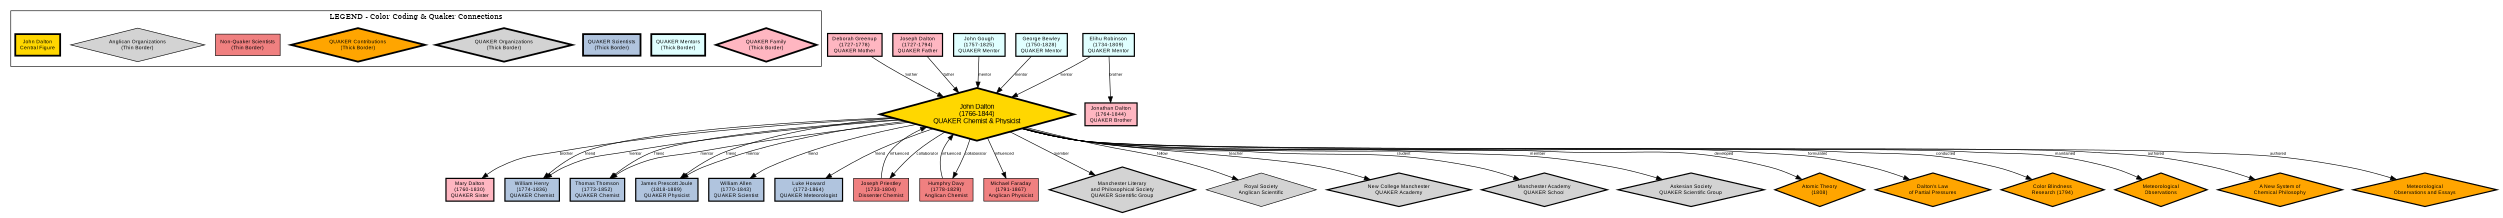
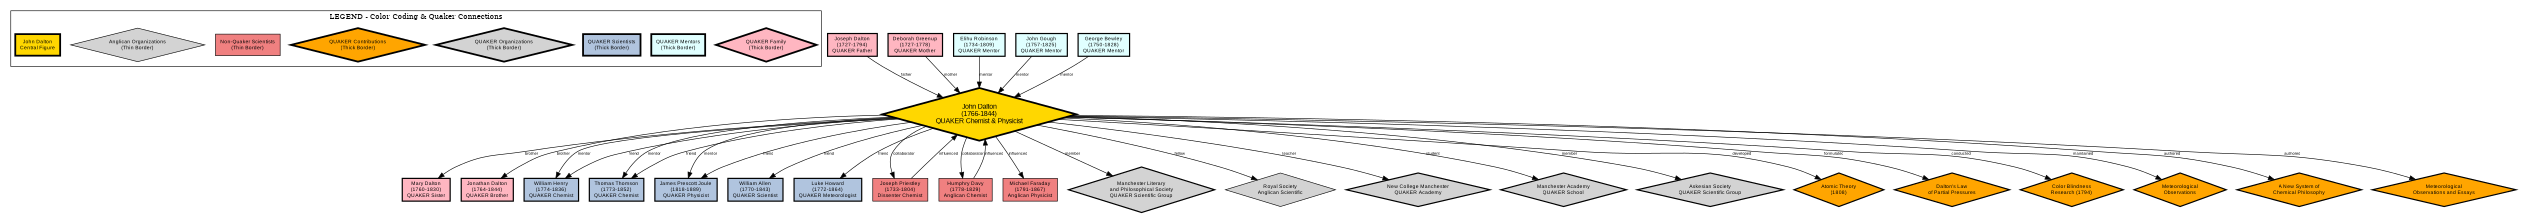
edge "Elihu Robinson (1734-1809) QUAKER Mentor" -> "Jonathan Dalton (1764-1844) QUAKER Brother": now "John Dalton (1766-1844) QUAKER Chemist & Physicist" -> "Jonathan Dalton (1764-1844) QUAKER Brother"
